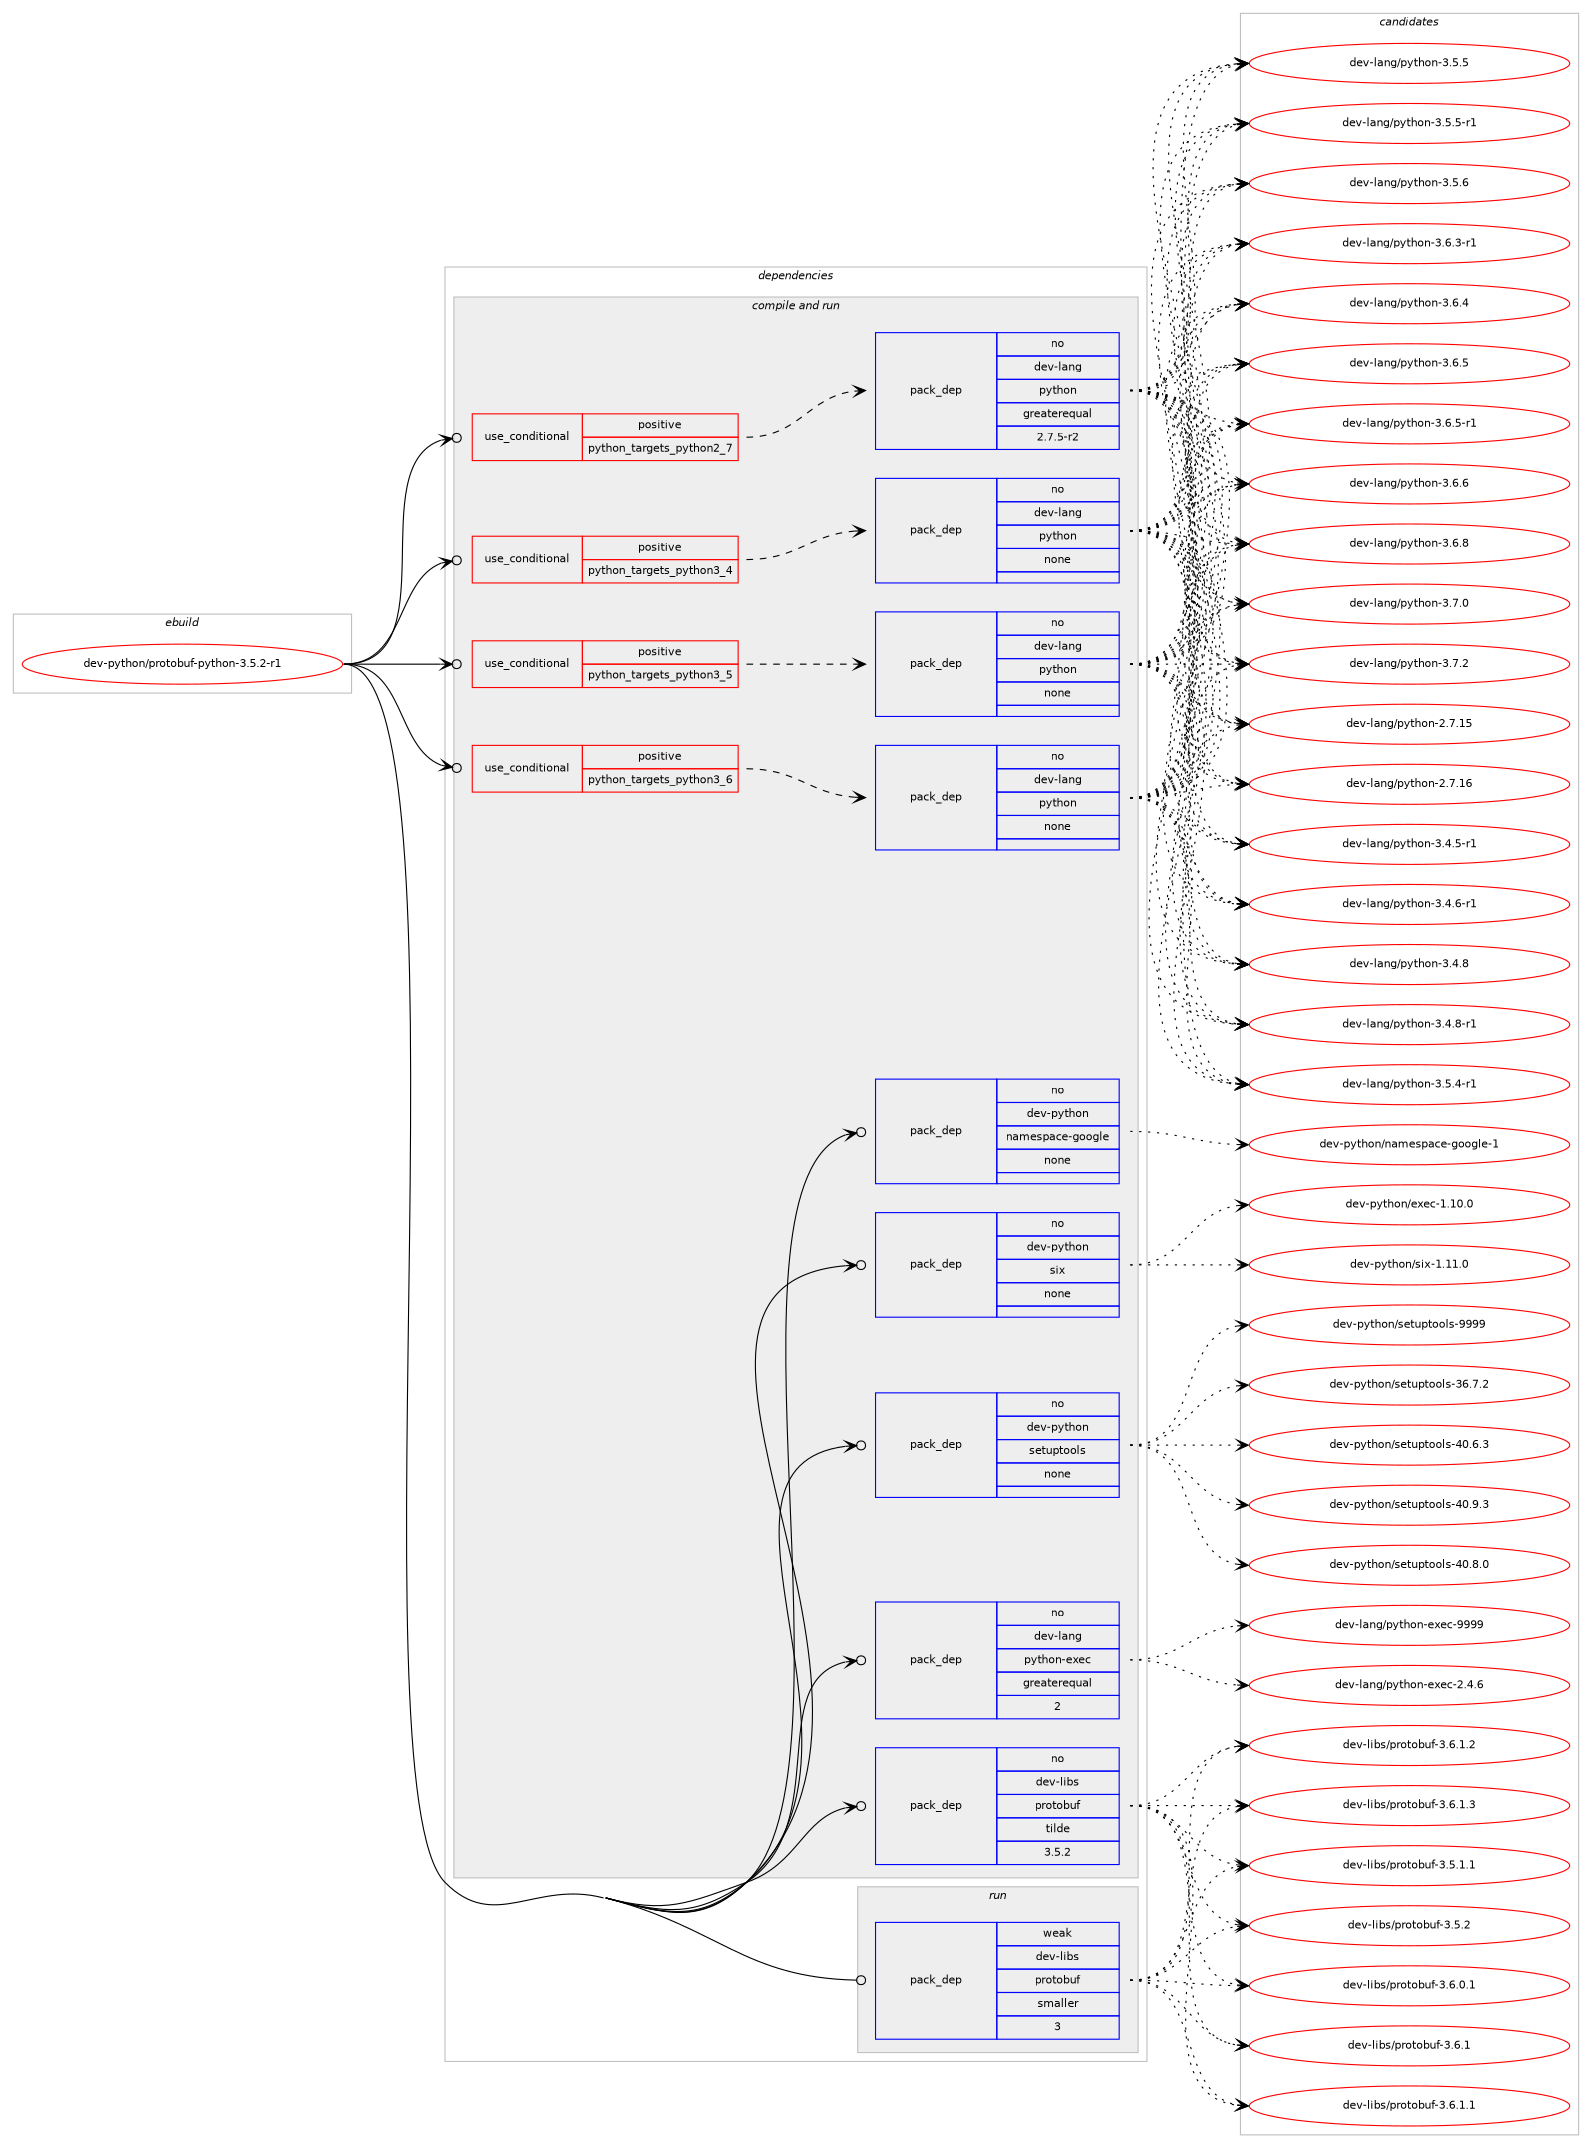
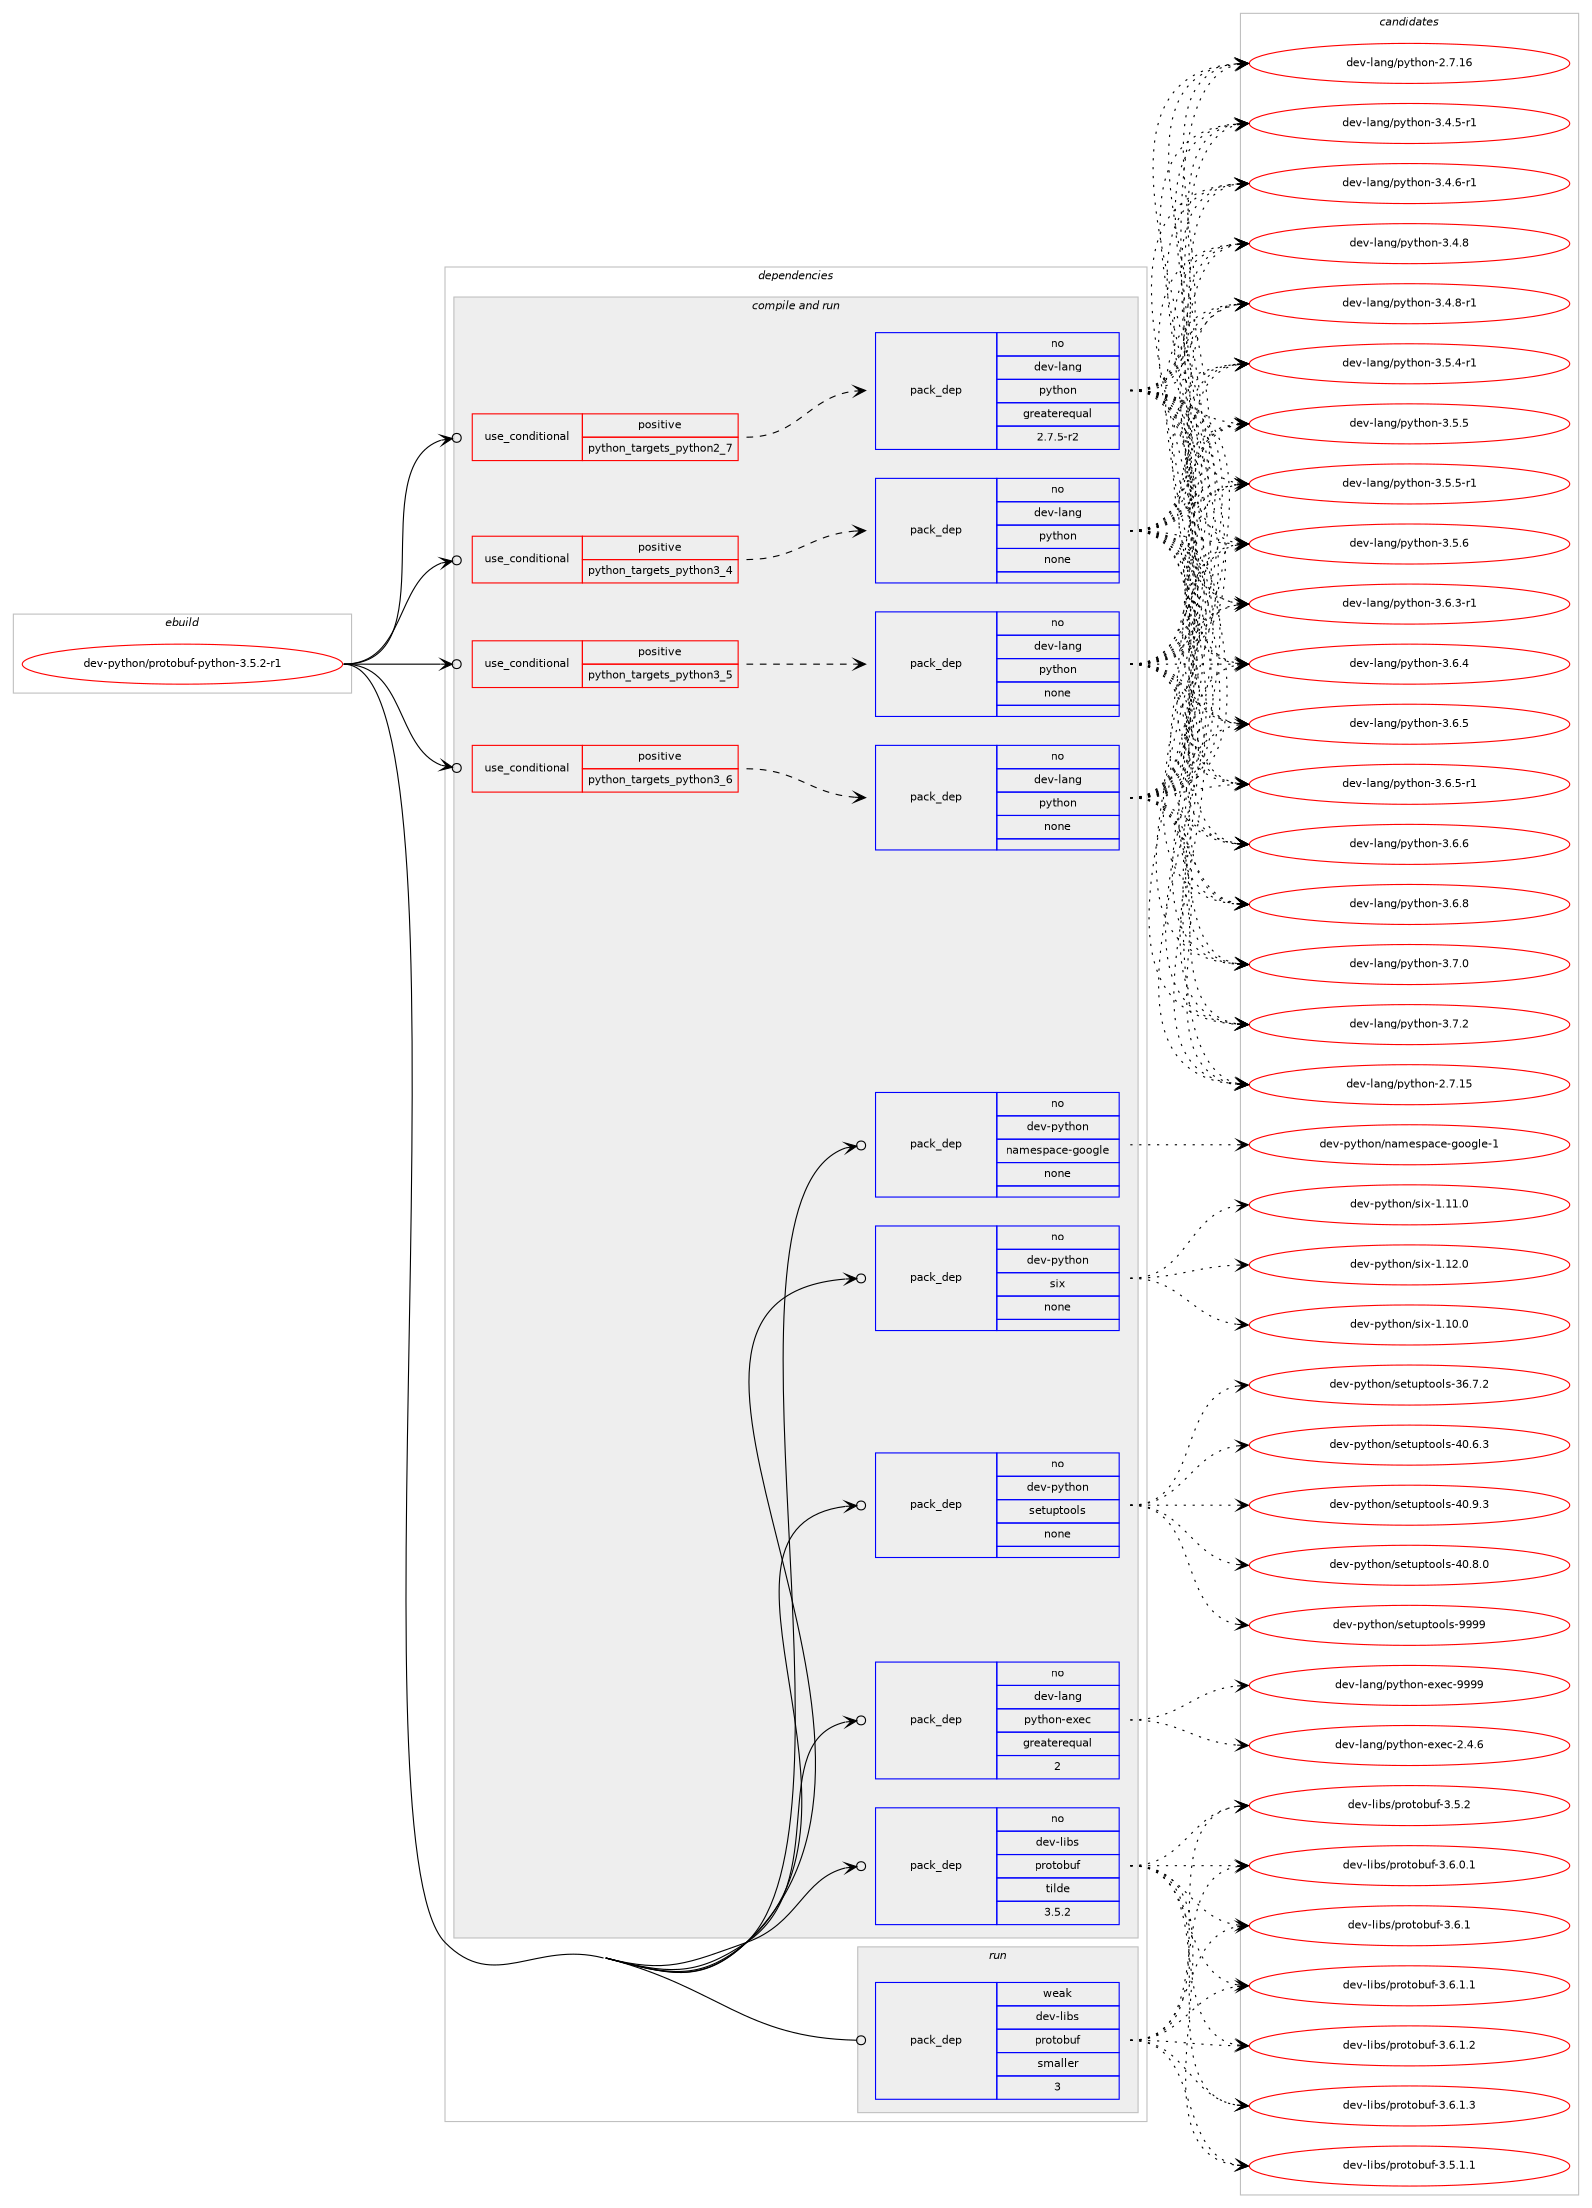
node "dev-python/exec-1.10.0": label "dev-python/exec-1.10.0" -> "dev-python/six-1.10.0"
node "dev-python/six-1.12.0": added
